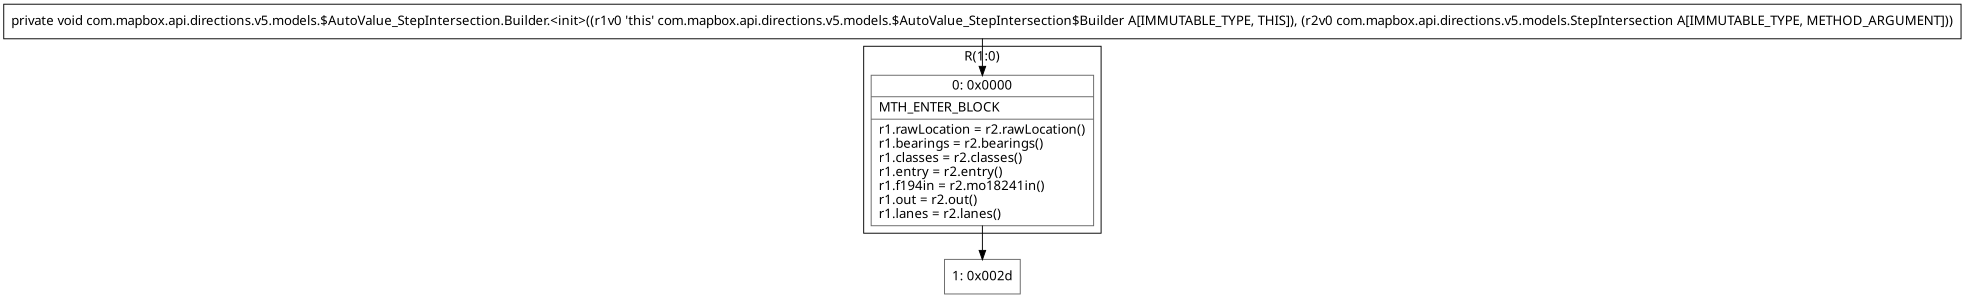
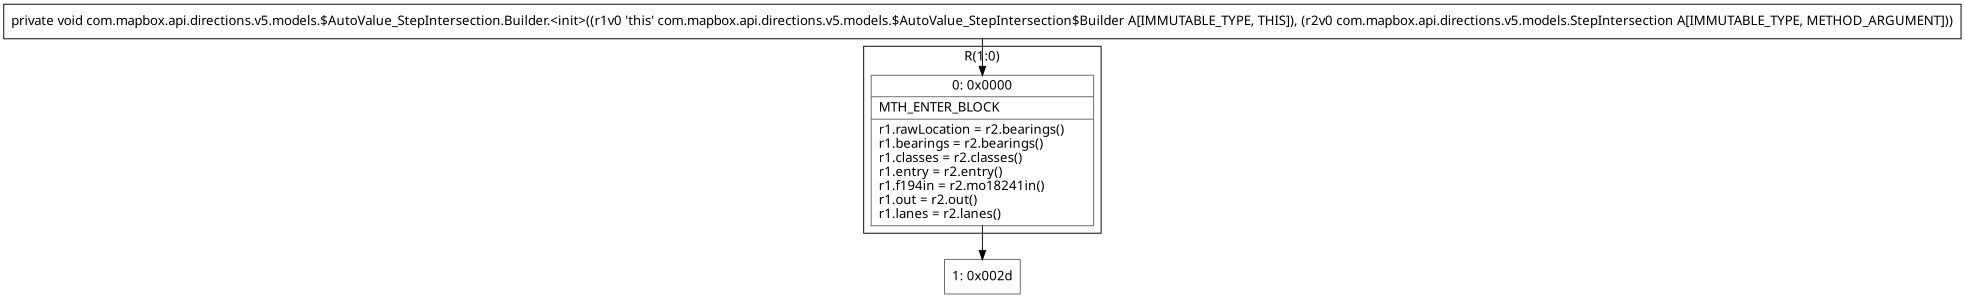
node "0: 0x0000": text "r1.rawLocation = r2.rawLocation()" -> "r1.rawLocation = r2.bearings()"
